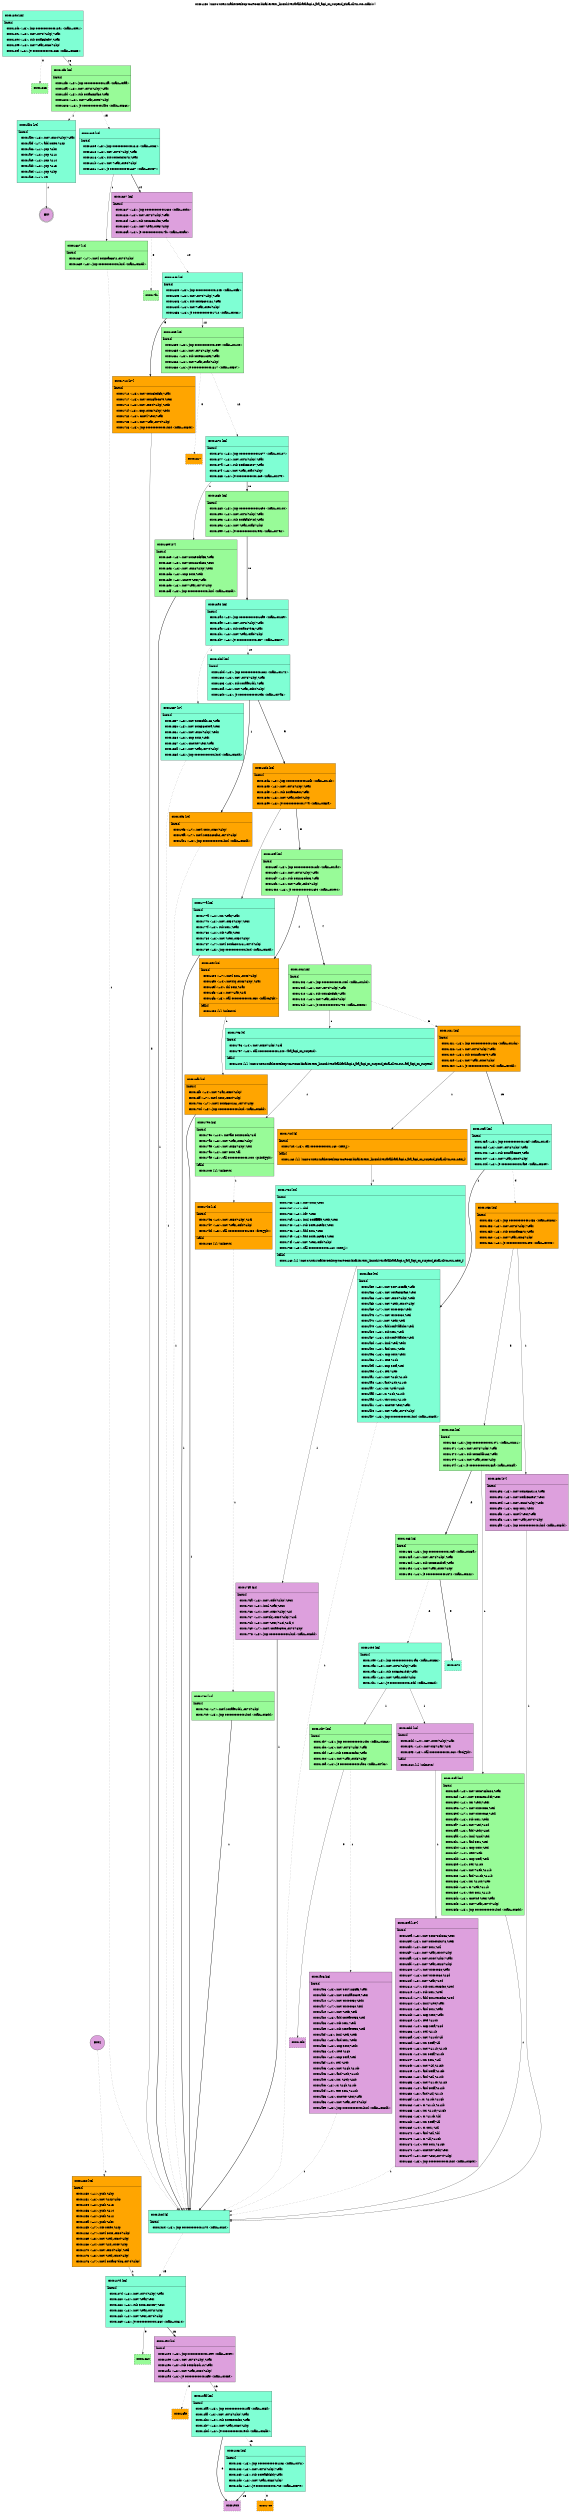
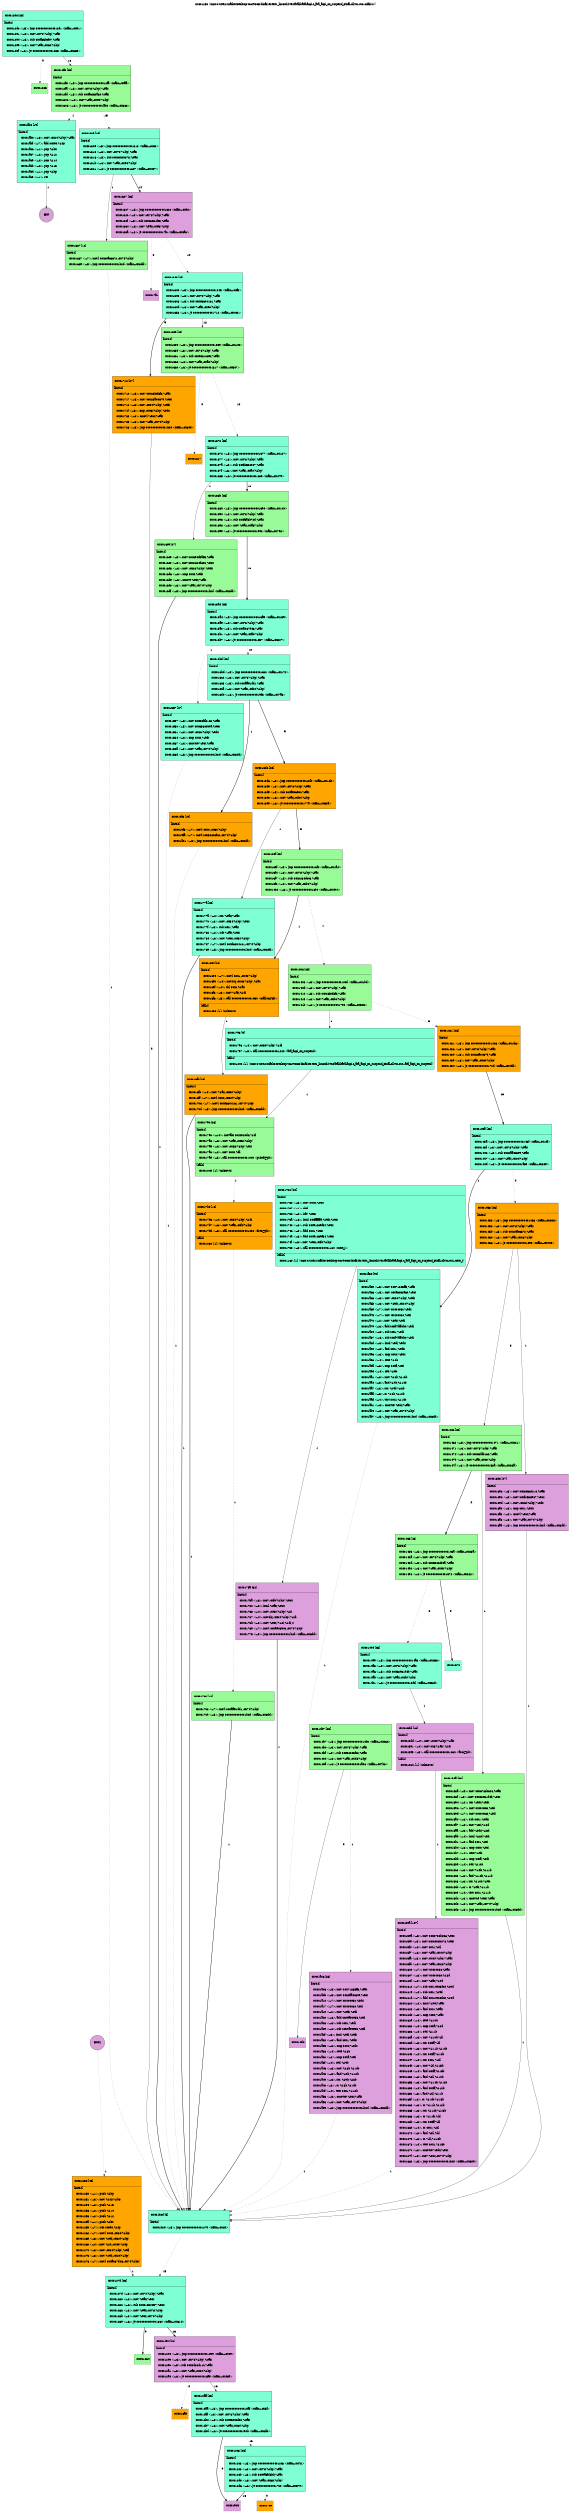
node "0x4017fc": fillcolor palegreen -> plum
edge "0x4013ef [25]" -> "0x401408 [25]": style bold -> dotted
node "0x40172d [5]": removed
edge "0x40149e [25]" -> "0x4014b7 [25]": removed, label "1"
edge "0x40127d [23]" -> "0x401864": style solid -> bold
